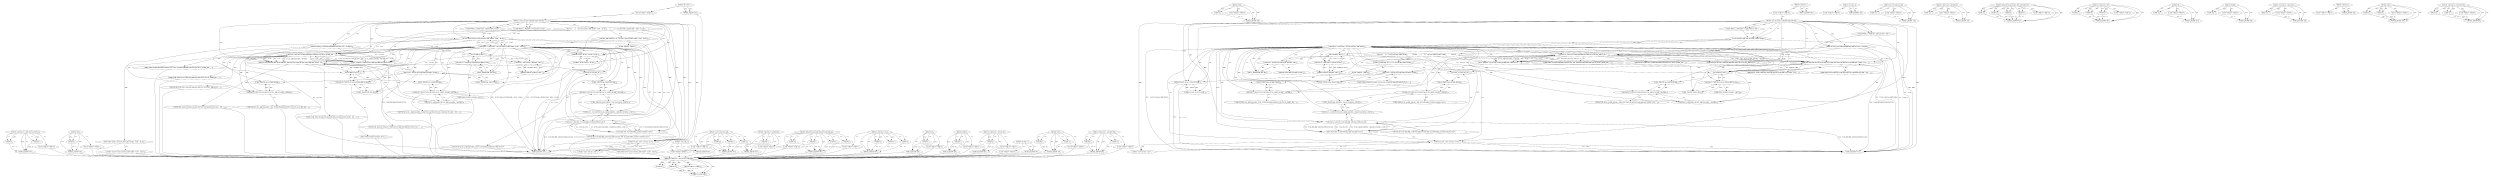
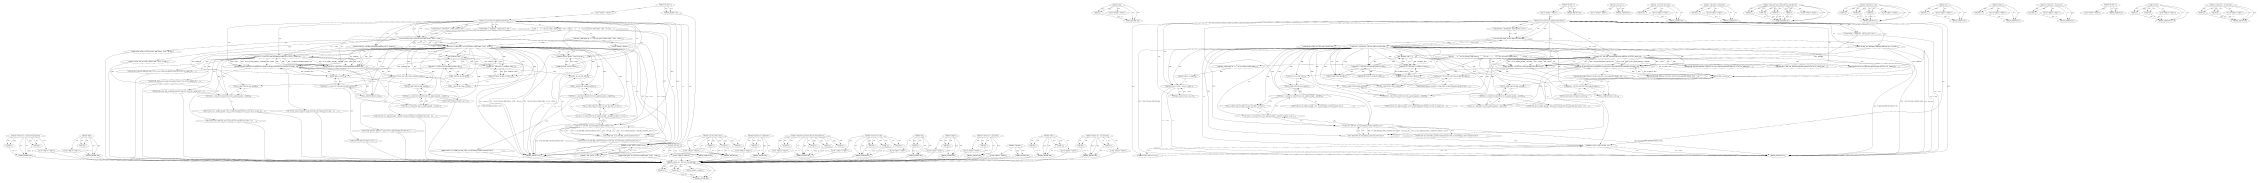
node "(IDENTIFIER,frame,InitPrintSettings(frame))": added
edge "(IDENTIFIER,frame,InitPrintSettings(frame, node, false))" -> "(LITERAL,false,InitPrintSettings(frame, node, false))": now "(InitPrintSettings,InitPrintSettings(frame, node, false))" -> "(LITERAL,false,InitPrintSettings(frame, node, false))"
